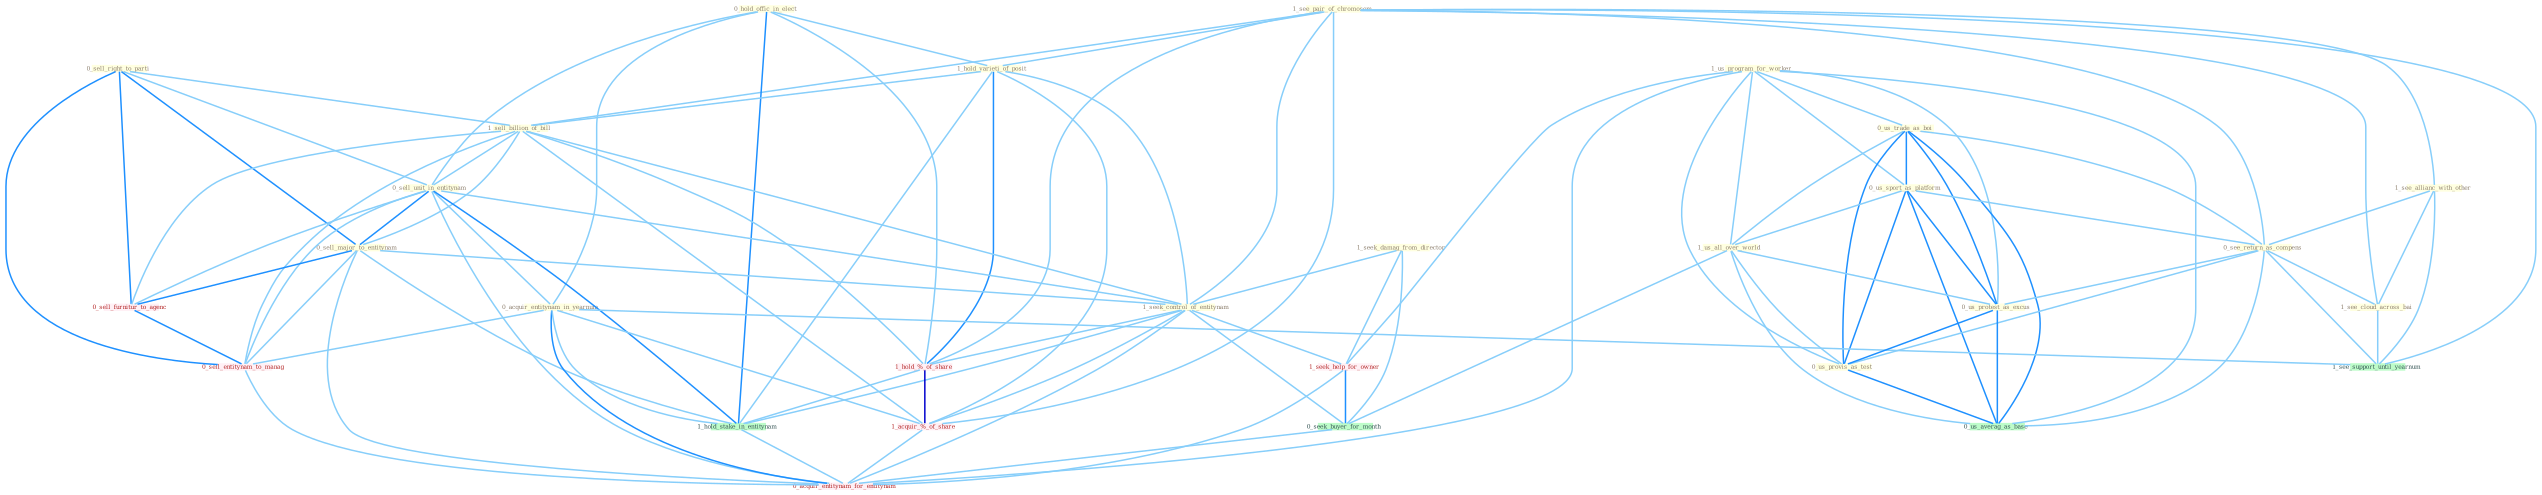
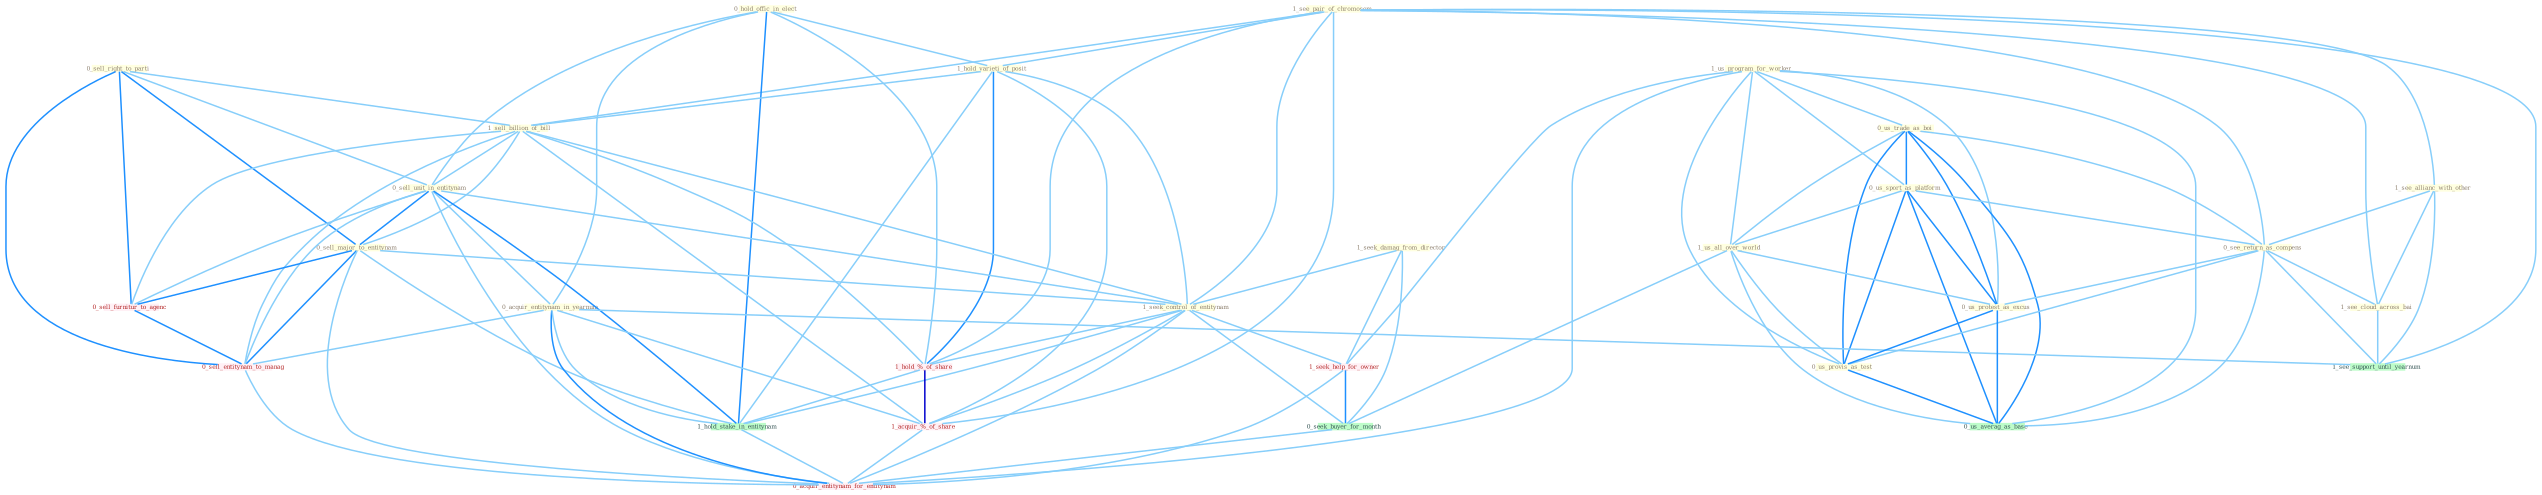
edge "0_sell_major_to_entitynam" -- "0_sell_entitynam_to_manag": color #87cefa -> #1e90ff
